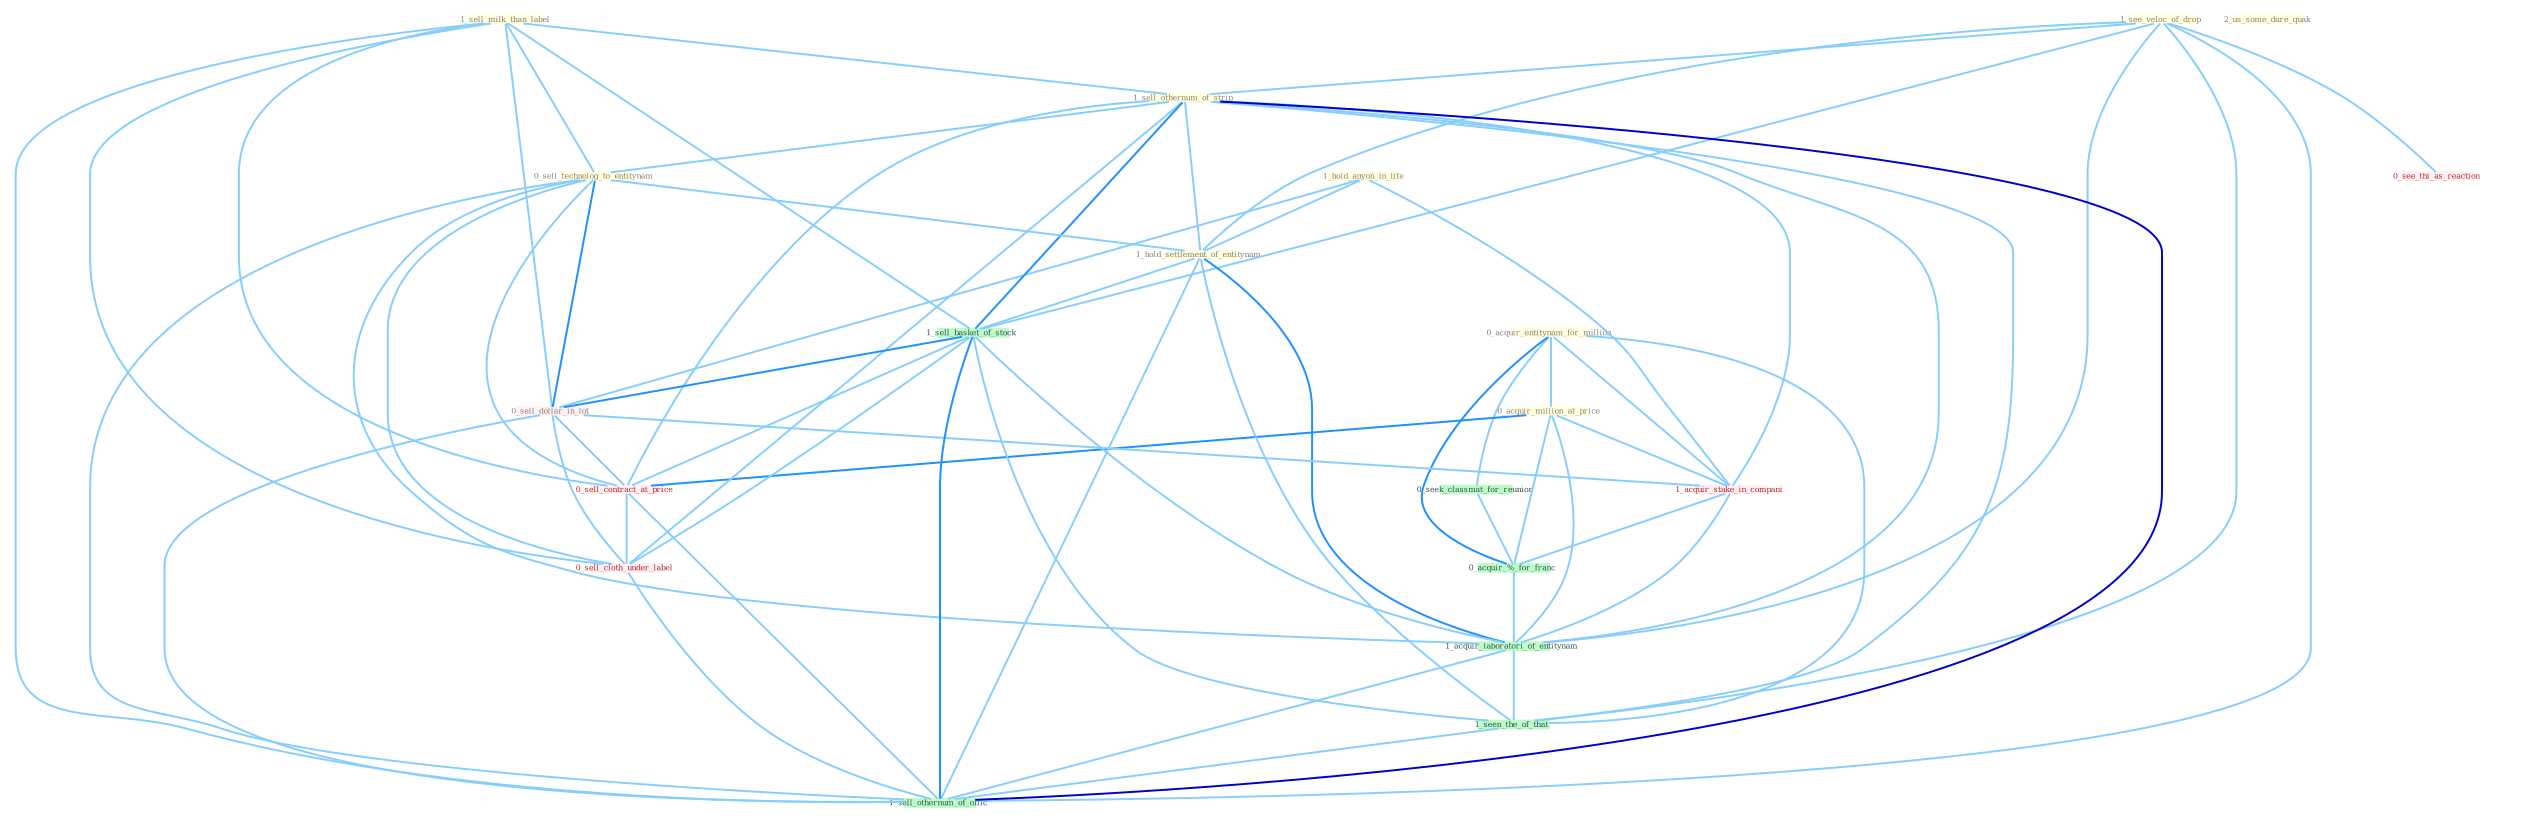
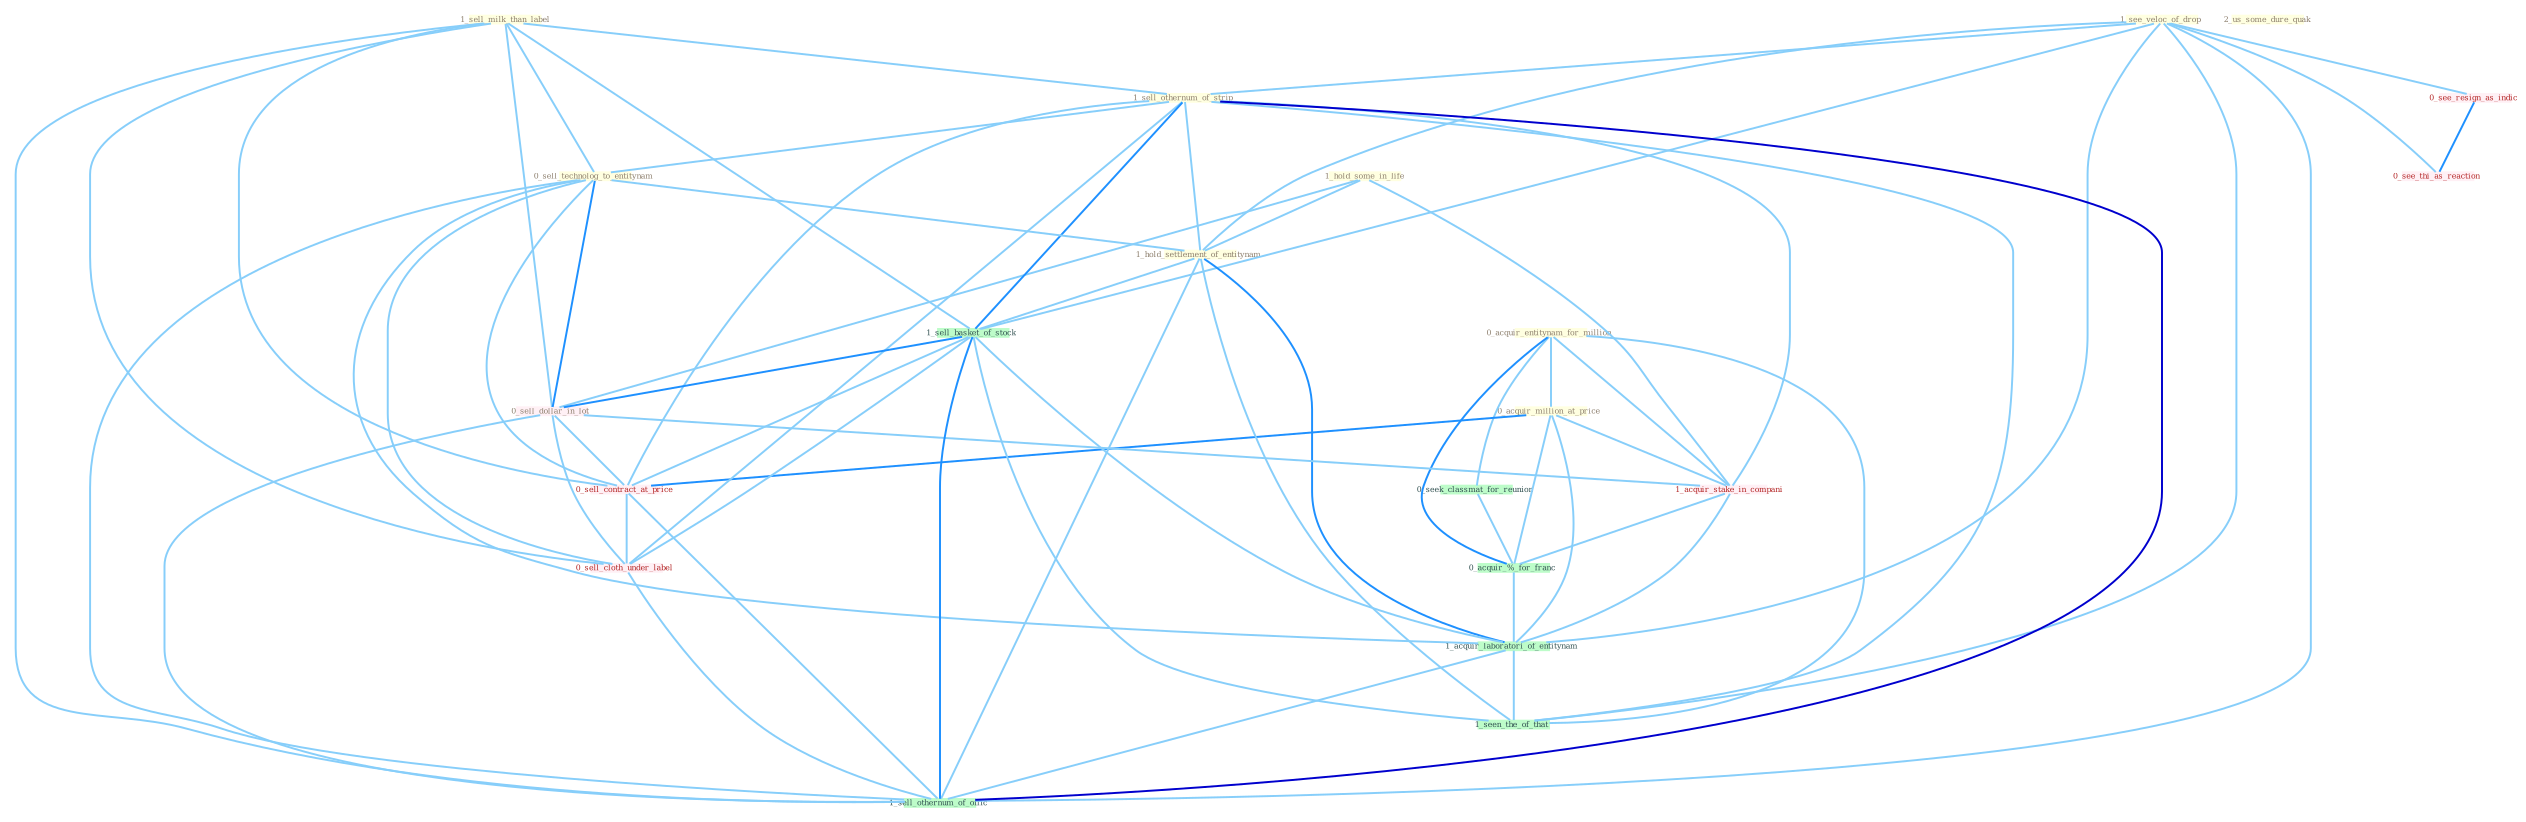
node "0_see_resign_as_indic": added
node "1_hold_anyon_in_life": label "1_hold_anyon_in_life" -> "1_hold_some_in_life"
edge "1_sell_othernum_of_strip" -- "1_acquir_laboratori_of_entitynam": removed
edge "1_seen_the_of_that" -- "1_sell_othernum_of_offic": removed
